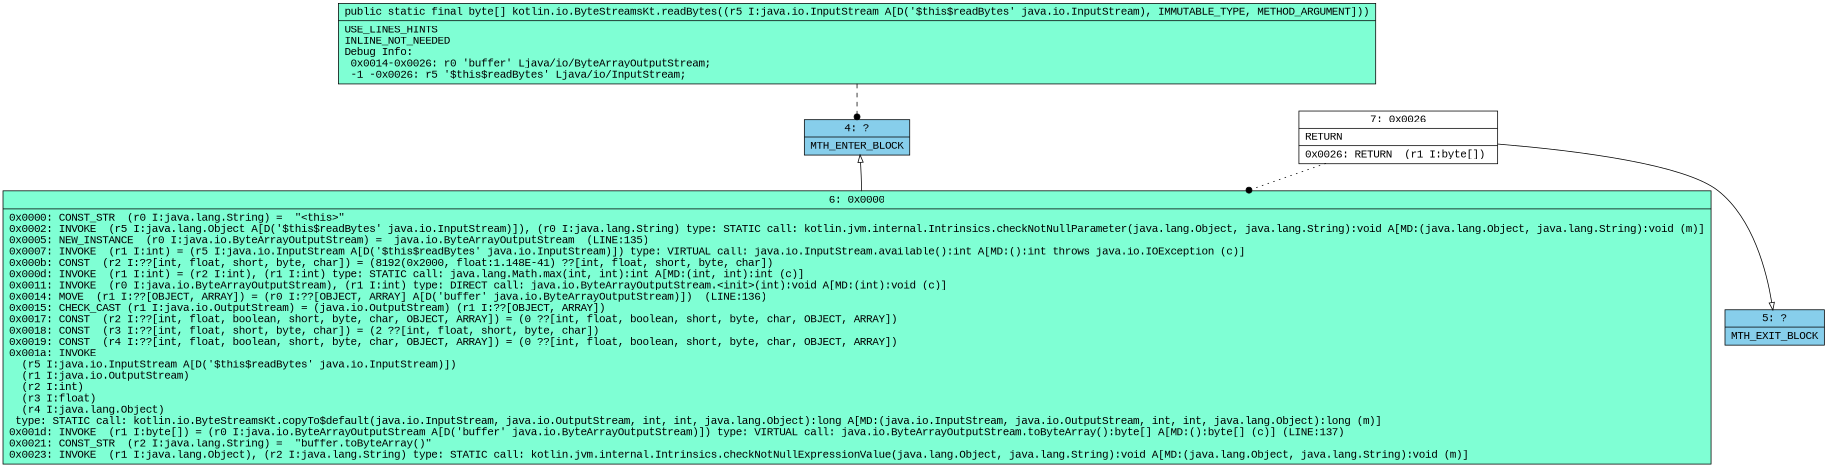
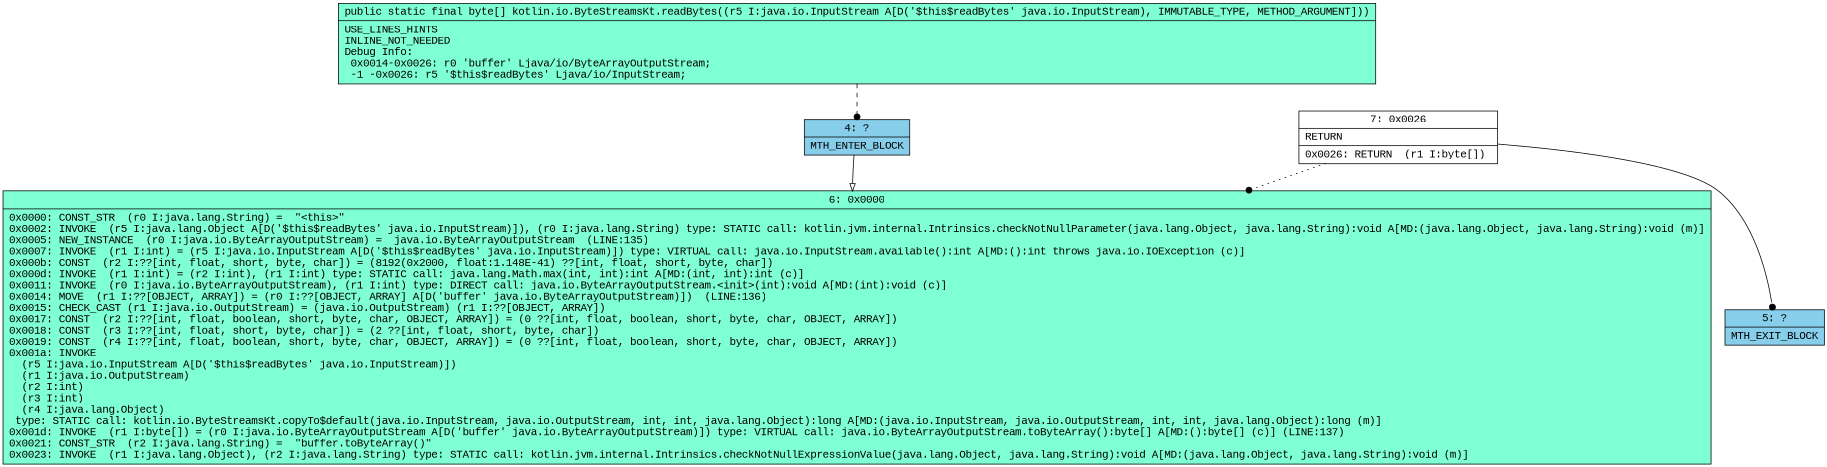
edge "7: 0x0026" -> "5: ?": arrowhead onormal -> dot
edge "6: 0x0000" -> "4: ?": reversed
node "6: 0x0000": text "(r3 I:float)" -> "(r3 I:int)"
